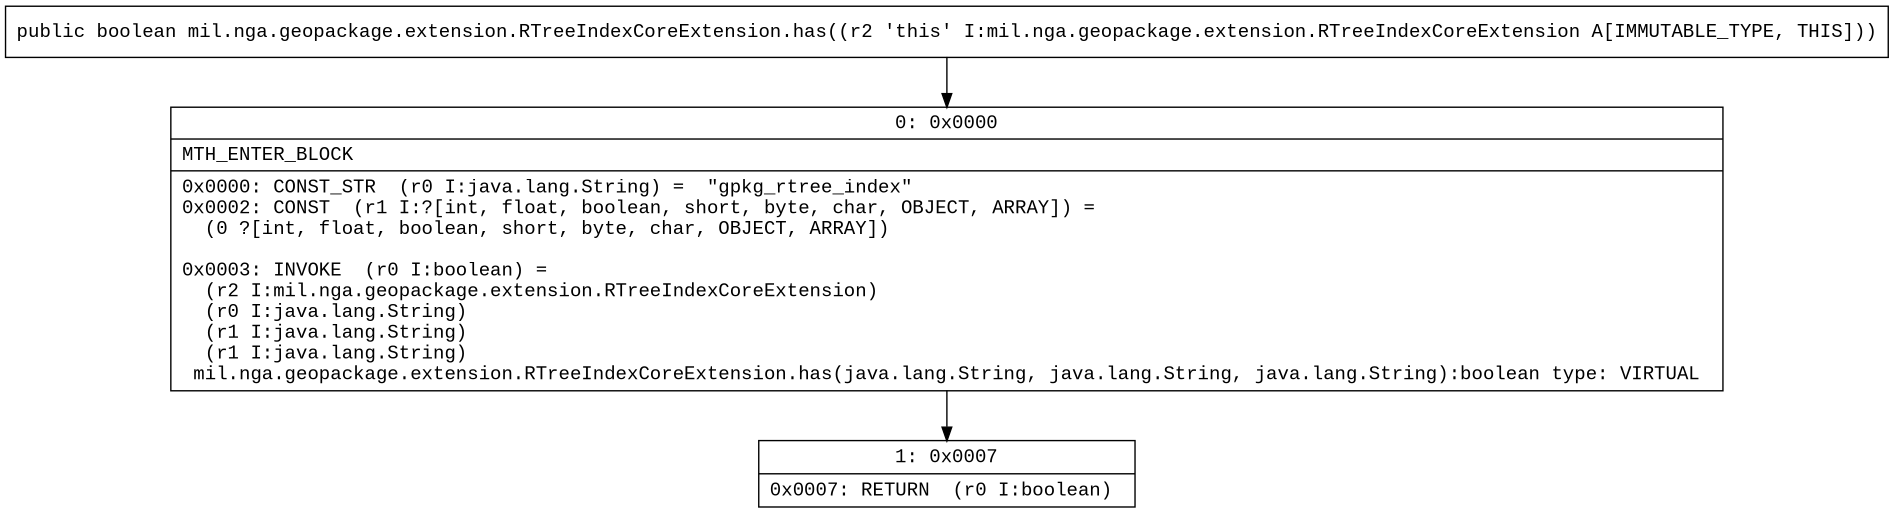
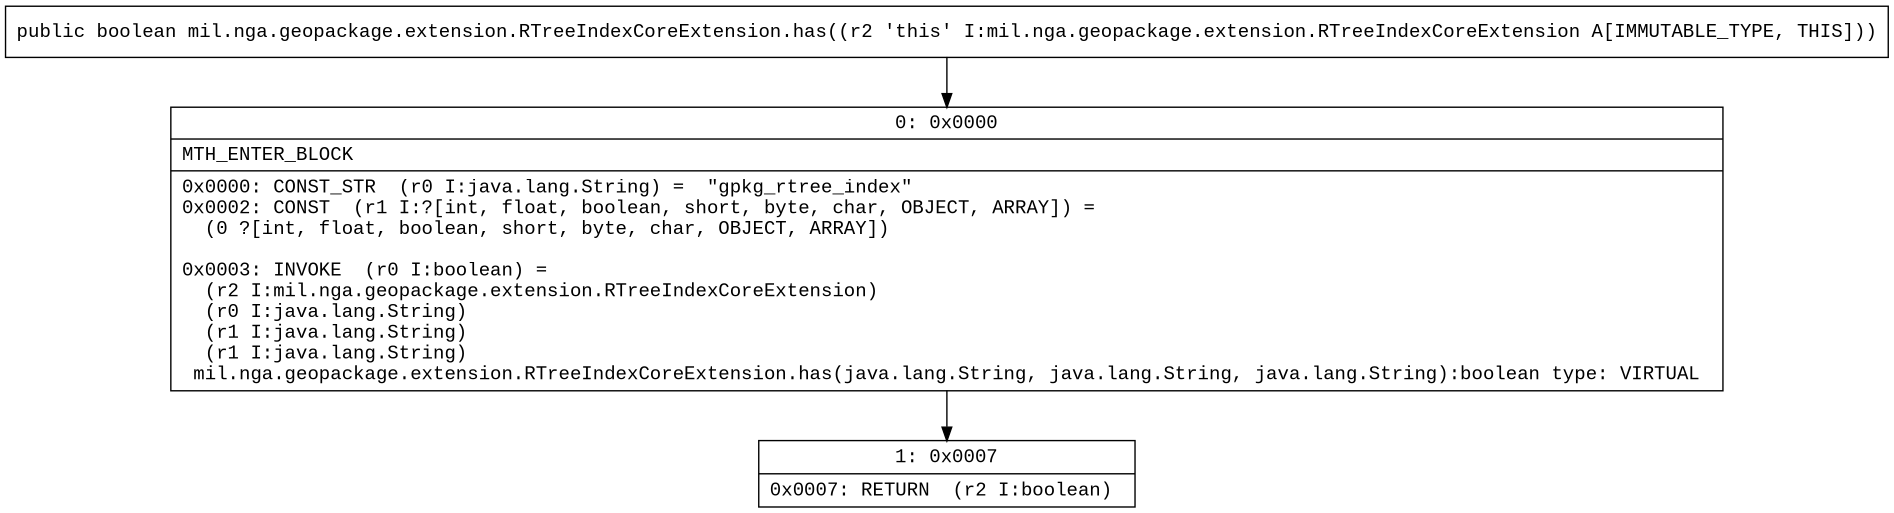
node "1: 0x0007": text "0x0007: RETURN  (r0 I:boolean)" -> "0x0007: RETURN  (r2 I:boolean)"
